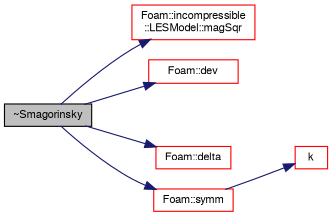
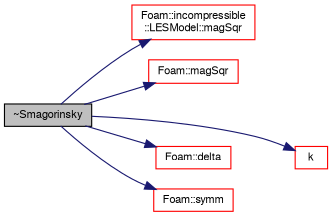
node "Foam::dev": label "Foam::dev" -> "Foam::magSqr"
edge "Foam::symm" -> "k": now "~Smagorinsky" -> "k"
